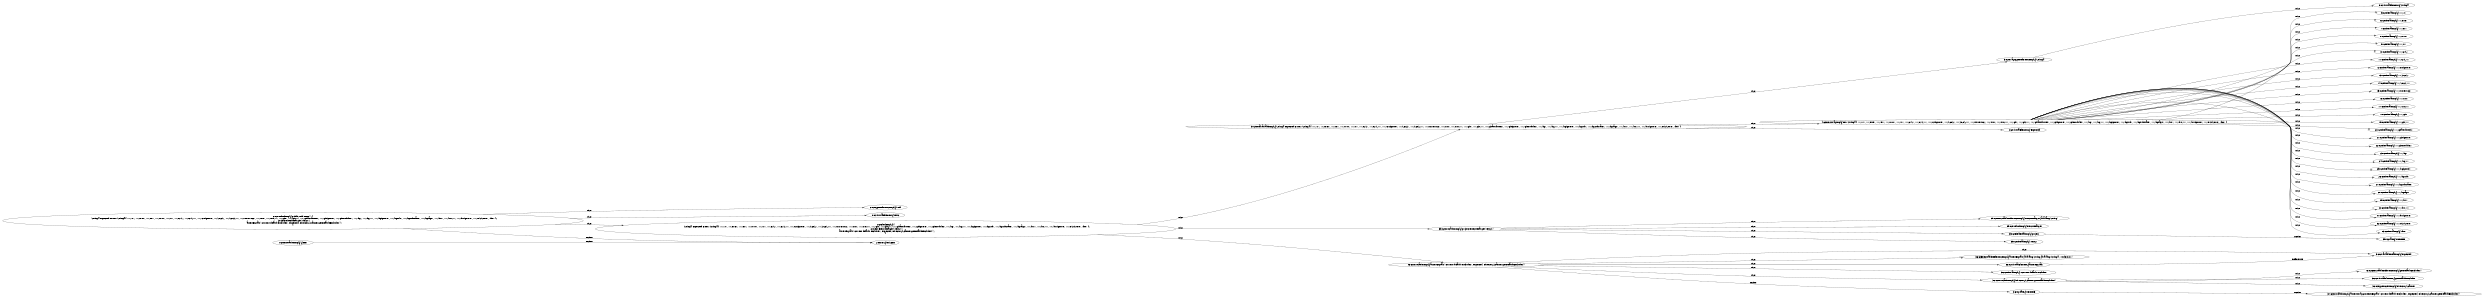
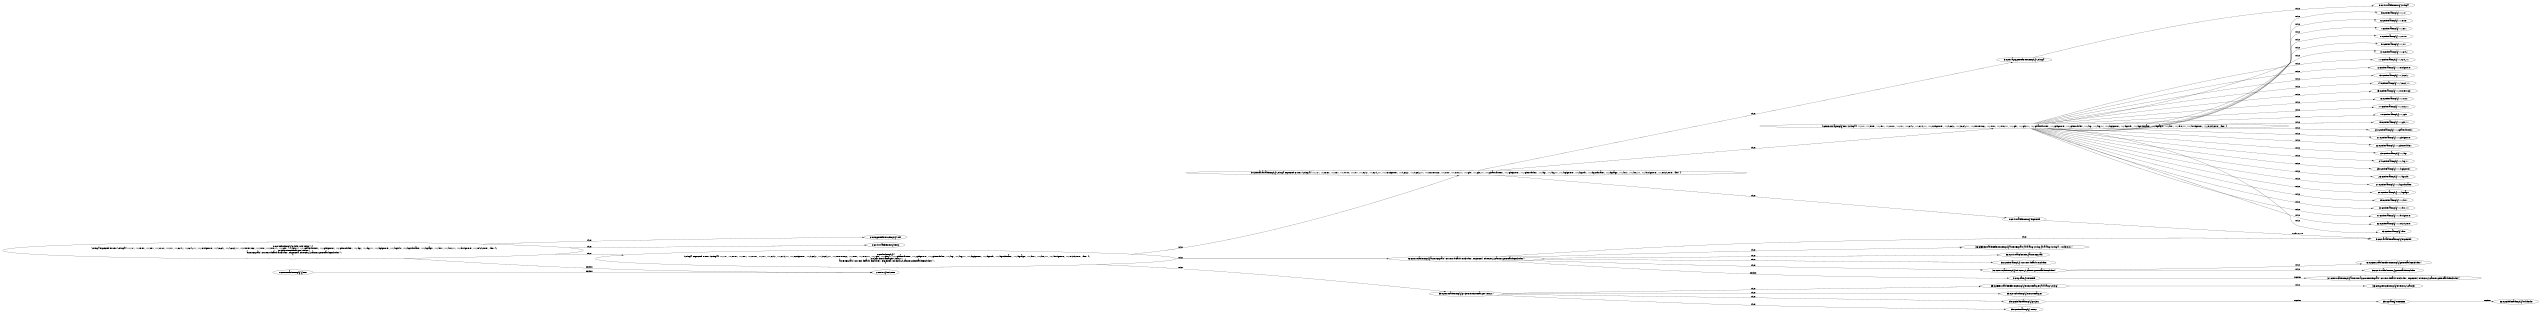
edge "36:CtVirtualElement@assertEquals" -> "36:CtVariableReadImpl@expected": now "3:CtVirtualElement@expected" -> "36:CtVariableReadImpl@expected"
edge "36:CtInvocationImpl@DirectoryScanner.getDefaultExcludes()" -> "36:CtTypeAccessImpl@DirectoryScanner": now "35:CtExecutableReferenceImpl@executeTarget(java.lang.String)" -> "36:CtTypeAccessImpl@DirectoryScanner"
node "36:CtFieldReadImpl@buildRule": added
